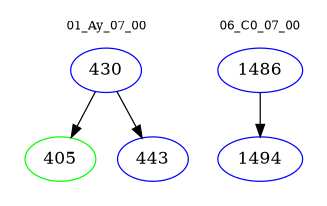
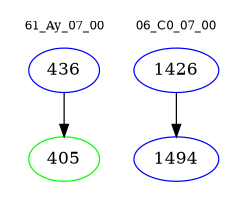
cluster "01_Ay_07_00": label "01_Ay_07_00" -> "61_Ay_07_00"
node "430": label "430" -> "436"
node "1486": label "1486" -> "1426"
node "443": removed
